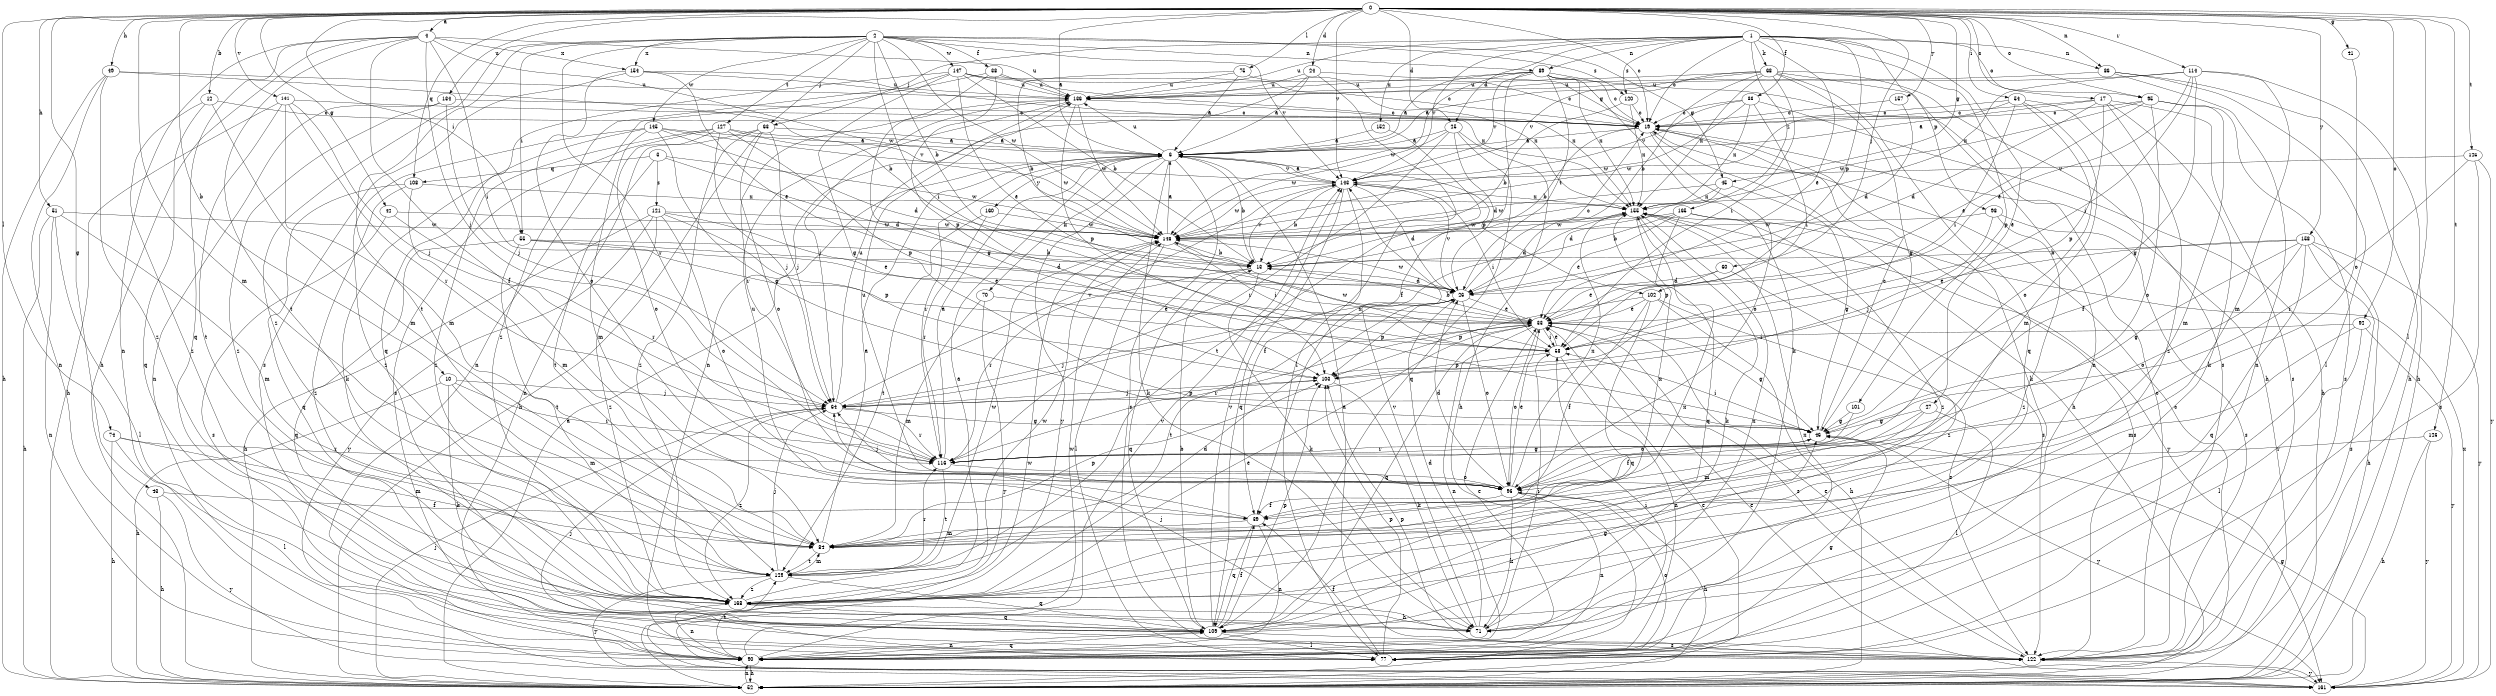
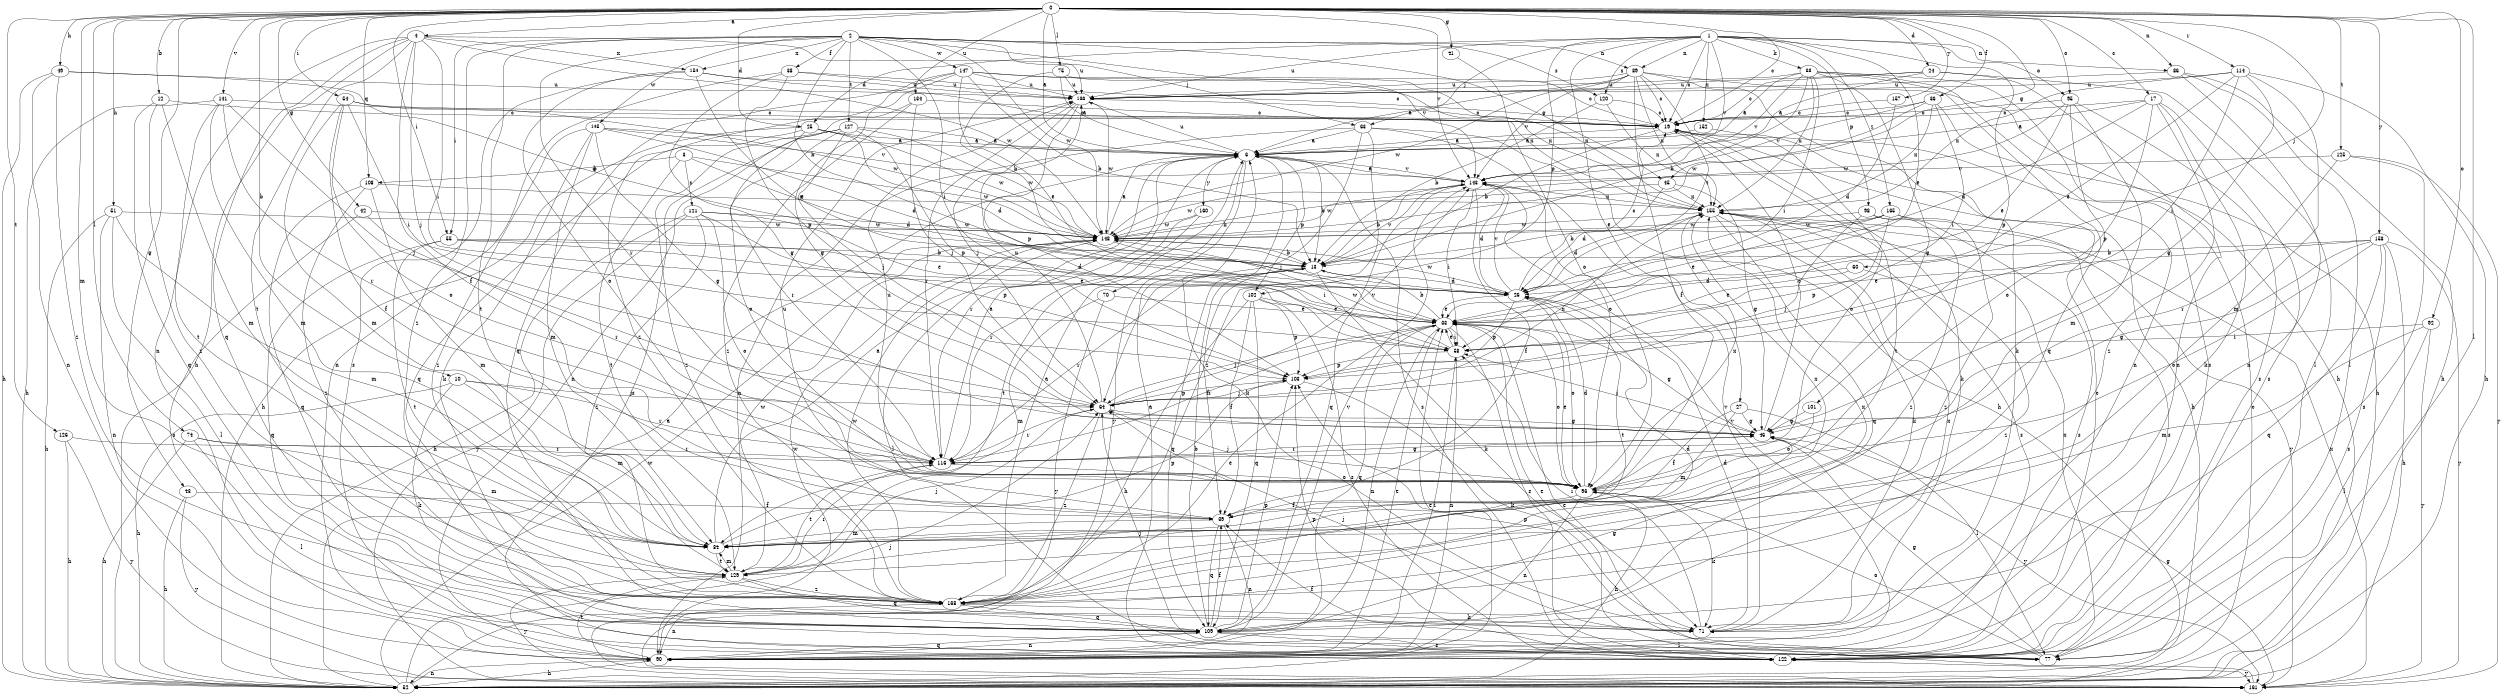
edge "24" -> "19": label "g" -> "c"
edge "13" -> "39": added, label "f"
edge "168" -> "71": label "h" -> "k"
